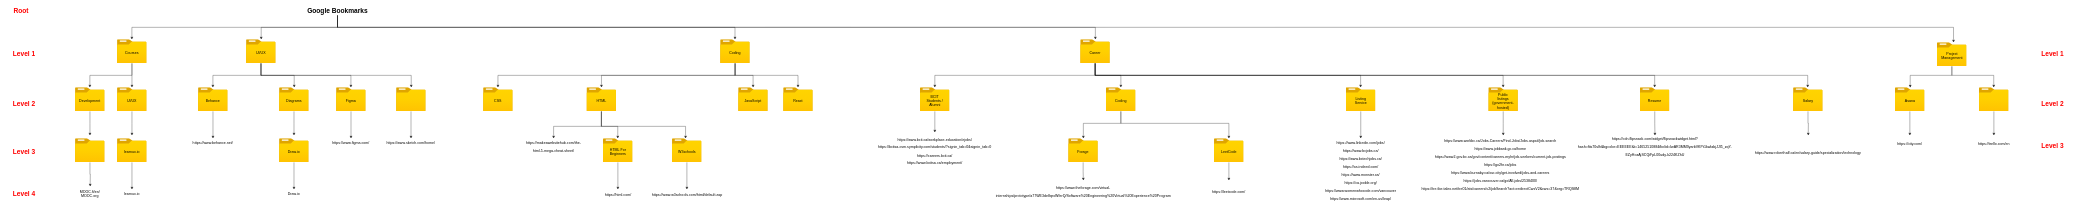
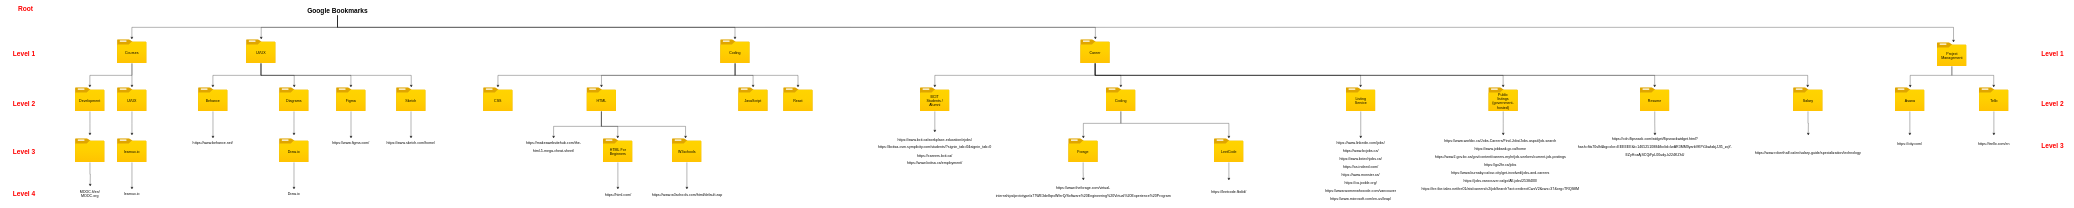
node "Root": moved (21, 11) -> (26, 9)
node "Sketch": added
node "Tello": added
node "https://leetcode.com/": label "https://leetcode.com/" -> "https://leetcode.fbclid/"
